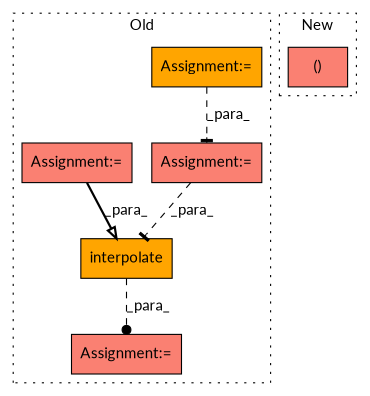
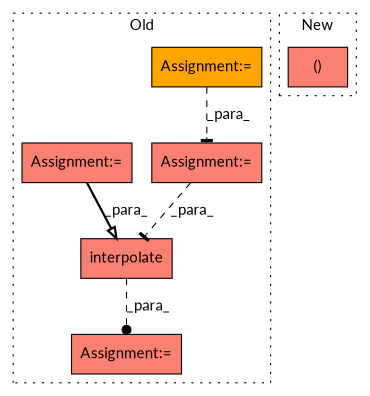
node "interpolate": fillcolor orange -> salmon
